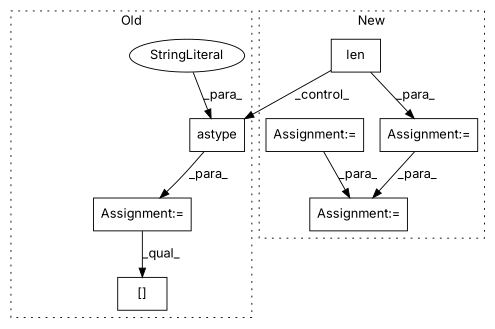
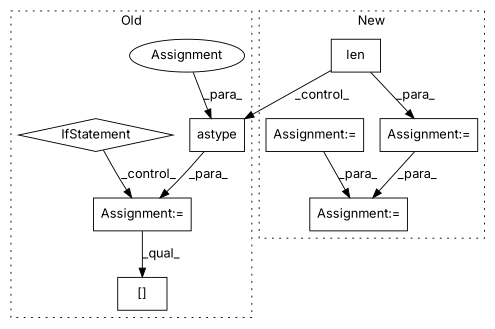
node "StringLiteral": label "StringLiteral" -> "Assignment"
node "IfStatement": added
